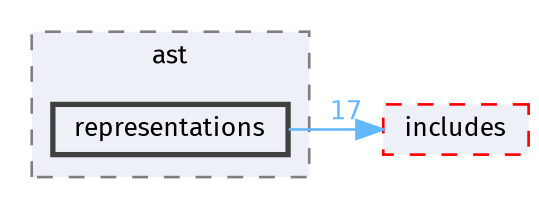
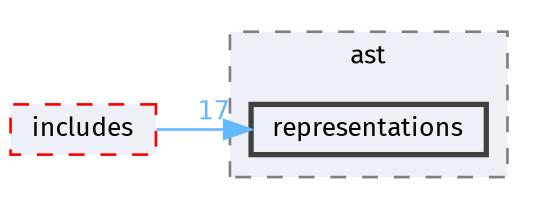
edge "representations" -> "includes": reversed
